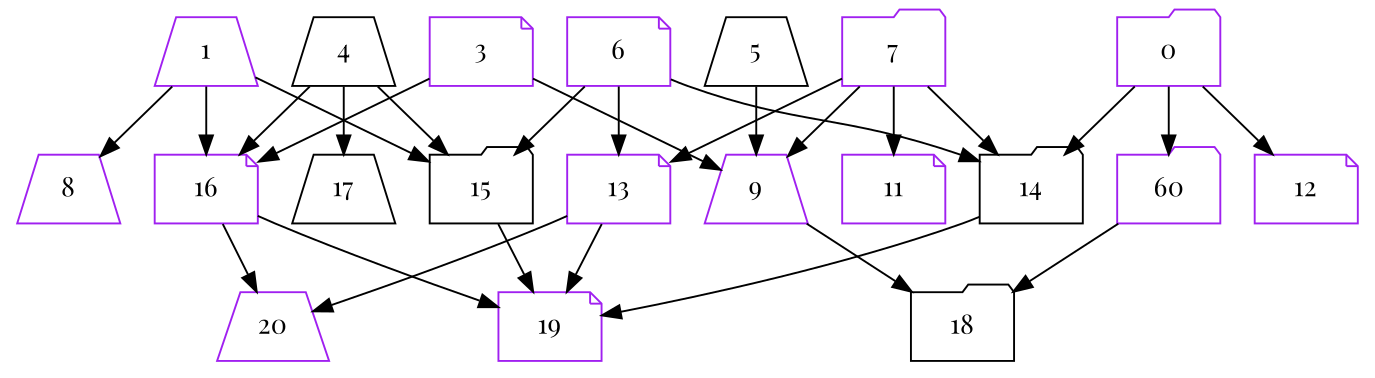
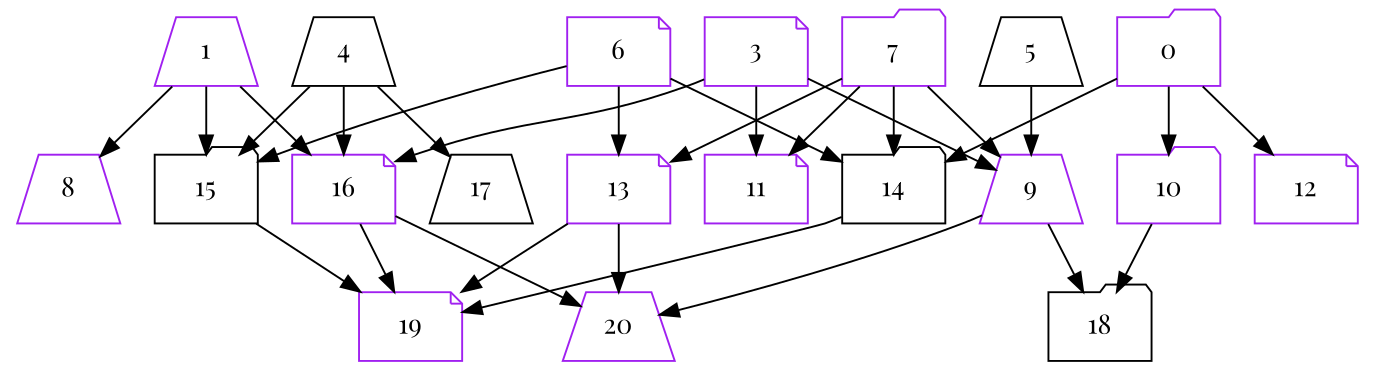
edge "3" -> "11": added
node "60": label "60" -> "10"
edge "9" -> "20": added
